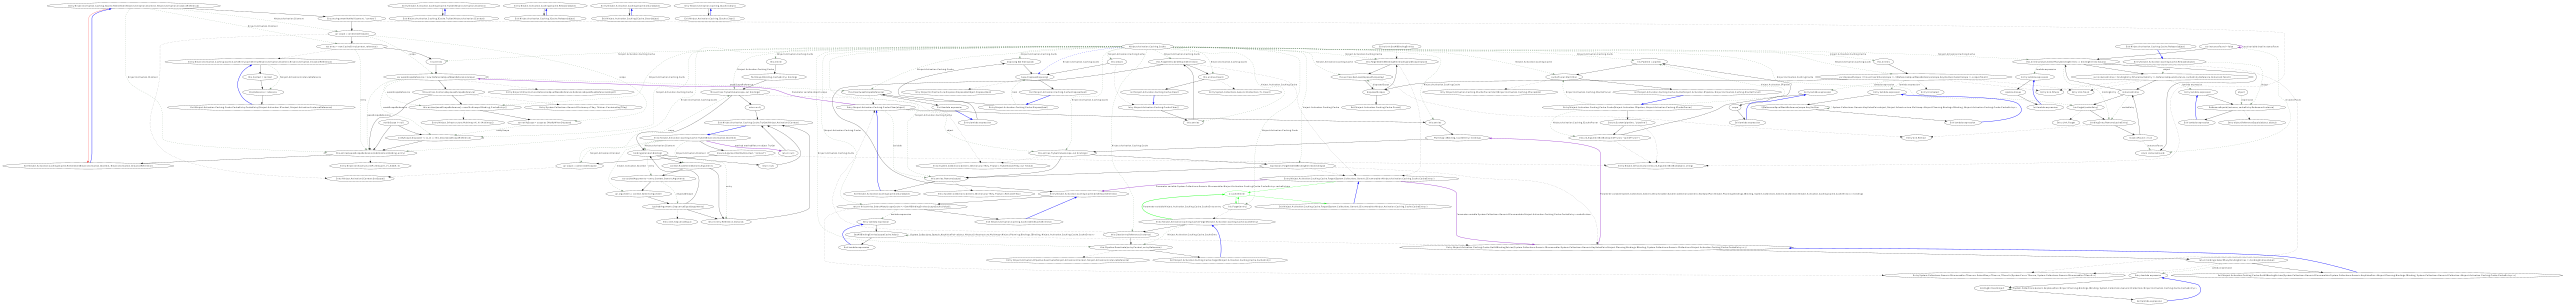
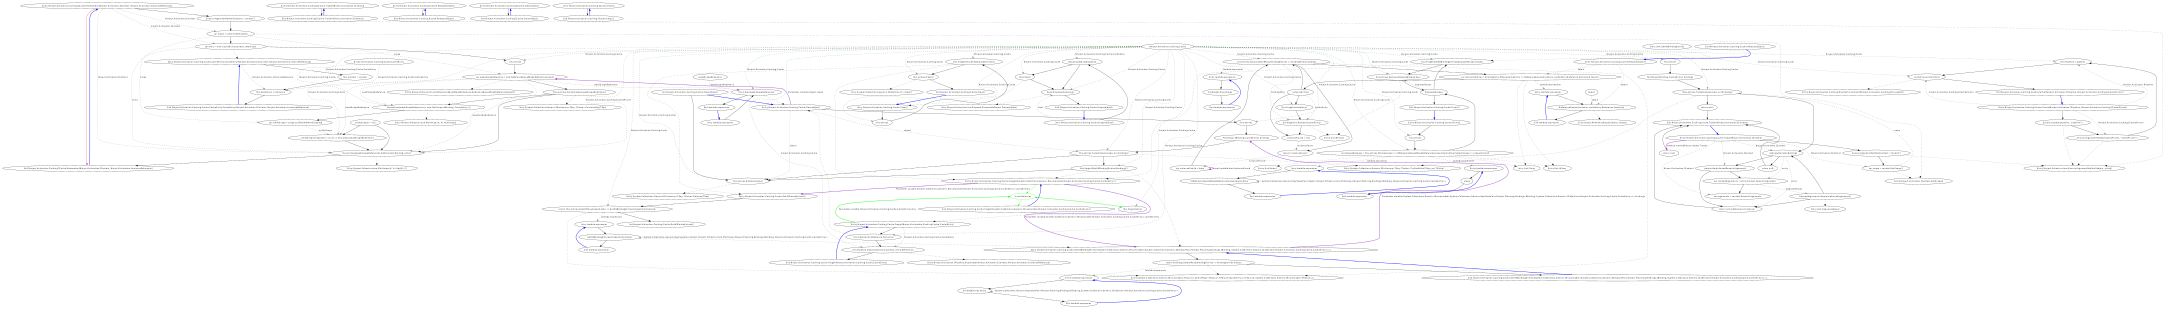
edge "Ninject.Activation.Caching.Cache" -> "disposing && !IsDisposed": label "Ninject.Activation.Caching.Cache" -> "Ninject.Activation.Caching.Cache.CacheEntry"
edge "Ninject.Activation.Caching.Cache" -> "base.Dispose(disposing)": color blue -> darkseagreen4
node "Ninject.Activation.Caching.Cache.CacheEntry": added
edge "disposing && !IsDisposed" -> "this.Clear()": added
node "weakScopeReference": added
edge "this.Forget(this.GetAllCacheEntries())" -> "Entry Ninject.Activation.Caching.Cache.GetAllCacheEntries()": style solid -> dotted
node "pipeline.Values": label "pipeline.Values" -> "bindingEntries.Values"
edge "Ninject.Activation.Caching.Cache" -> "this.entries[weakScopeReference].Add(context.Binding, entry)": label "Ninject.Activation.Caching.Cache" -> "Ninject.Activation.Caching.ICachePruner"
edge "object" -> "ReferenceEquals(instance, cacheEntry.Reference.Instance)": label "expression" -> "object"
edge "instanceFound = true" -> "instanceEntries": reversed
node "Entry Ninject.Activation.Caching.Cache.Prune()": added
node "Entry Unk.Forget": removed
edge "var instanceFound = false" -> "return instanceFound;": reversed
edge "Entry Ninject.Activation.Caching.Cache.Clear(object)" -> "this.entries.Remove(scope)": label "variable" -> "object"
node "expression.Forget(GetAllBindingEntries(bindings))": label "expression.Forget(GetAllBindingEntries(bindings))" -> "this.Forget(GetAllBindingEntries(bindings))"
edge "this.entries.Remove(scope)" -> "Exit Ninject.Activation.Caching.Cache.Clear(object)": reversed
edge "var arguments = context.GenericArguments" -> "!cachedArguments.SequenceEqual(arguments)": removed
edge "Exit Ninject.Activation.Caching.Cache.GetAllCacheEntries()" -> "Entry Ninject.Activation.Caching.Cache.GetAllCacheEntries()": removed
node "bindingEntries.Ninject": label "bindingEntries.Ninject" -> "bindingEntries.Value"
